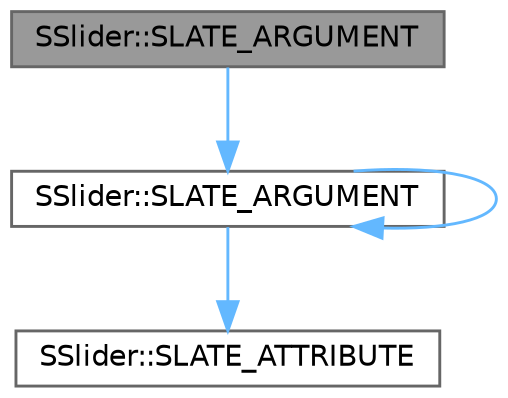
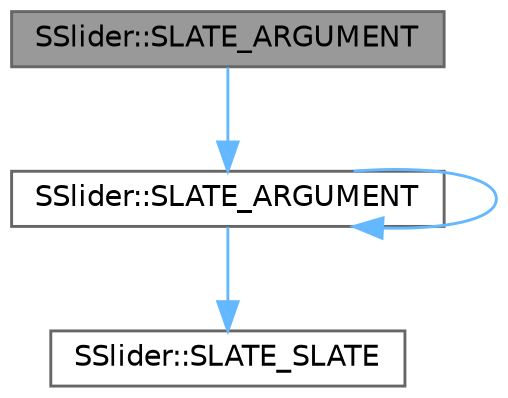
node "SSlider::SLATE_ATTRIBUTE": label "SSlider::SLATE_ATTRIBUTE" -> "SSlider::SLATE_SLATE"
